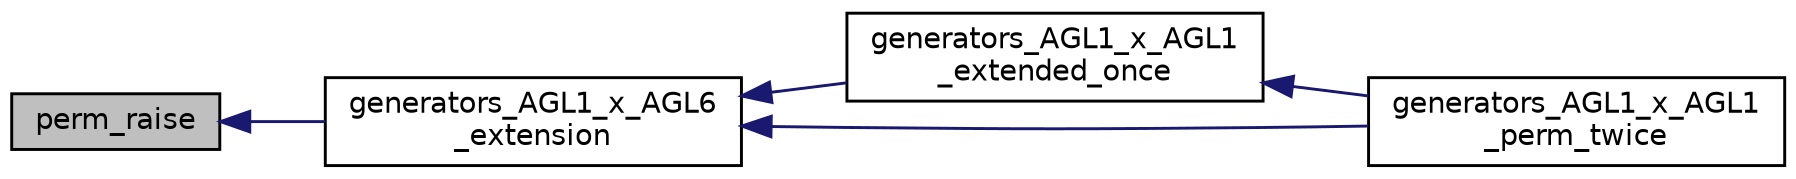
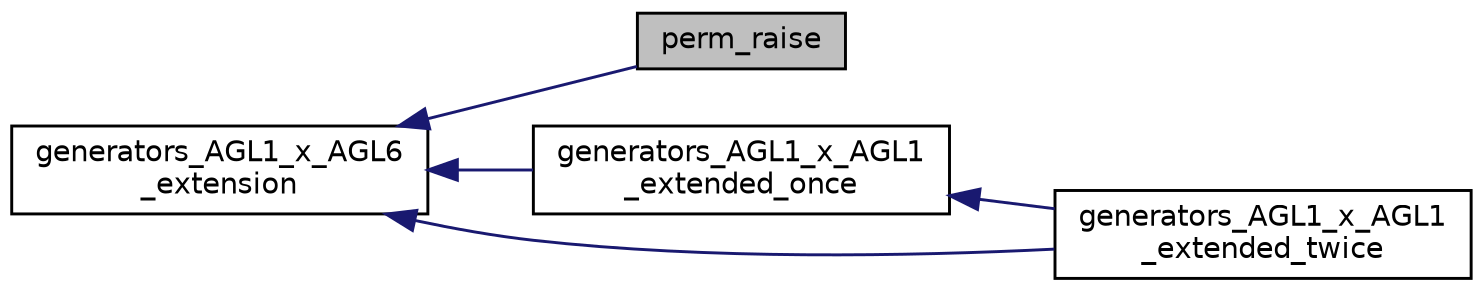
edge "generators_AGL1_x_AGL6 _extension" -> "perm_raise": reversed
node "generators_AGL1_x_AGL1 _perm_twice": label "generators_AGL1_x_AGL1 _perm_twice" -> "generators_AGL1_x_AGL1 _extended_twice"
